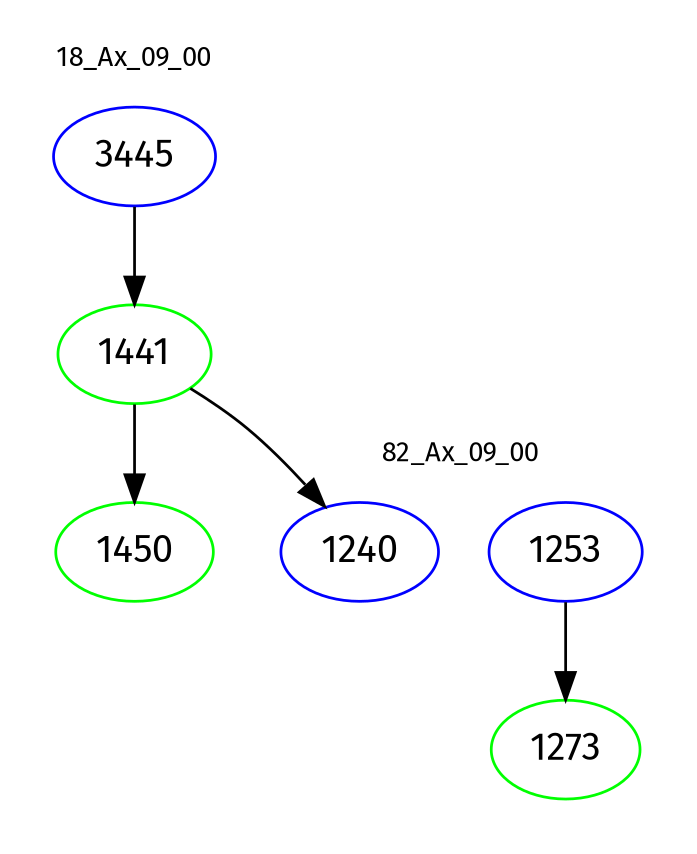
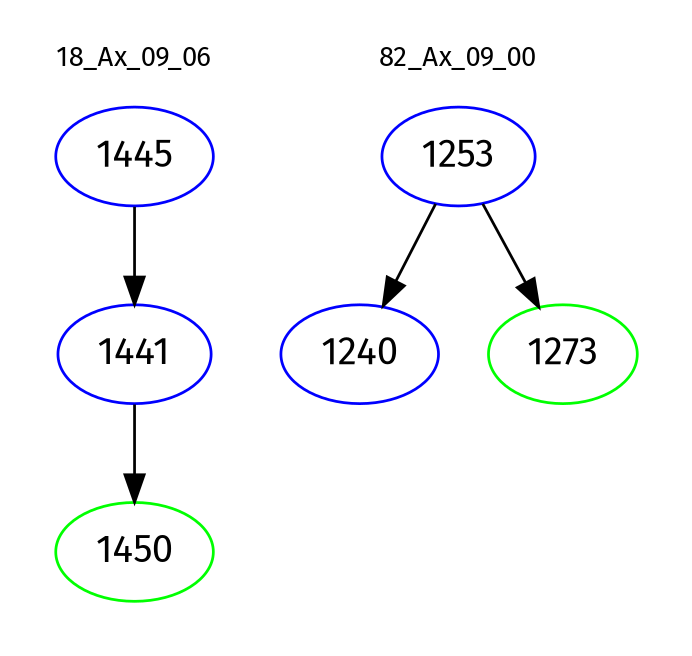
cluster "18_Ax_09_00": label "18_Ax_09_00" -> "18_Ax_09_06"
node "3445": label "3445" -> "1445"
node "1441": color green -> blue
edge "1441" -> "1240": now "1253" -> "1240"
